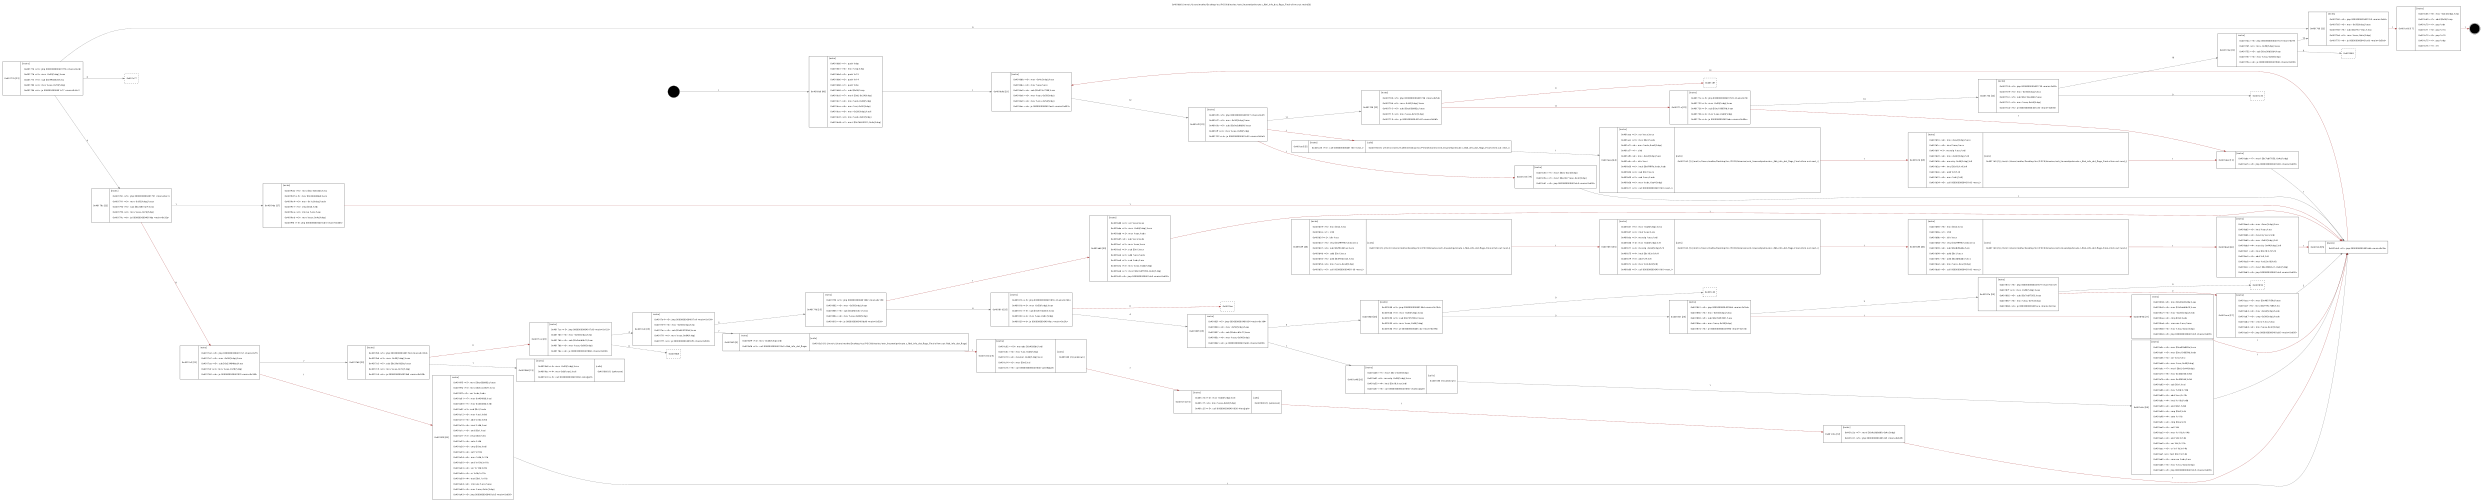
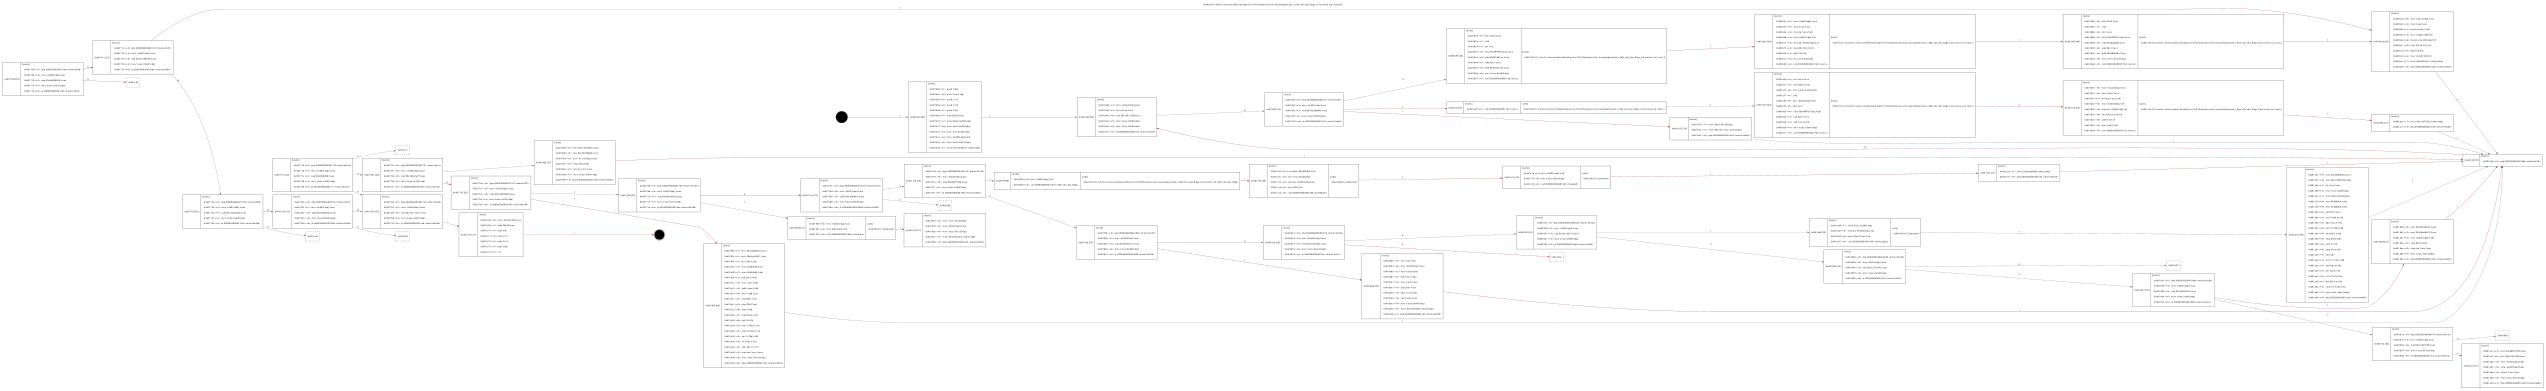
edge "0x4016f2 [22]" -> "0x401708 [22]": now "0x4016f2 [22]" -> "0x401b39 [40]"
edge "0x40171e [22]" -> "0x401abe [12]": now "0x40171e [22]" -> "0x401bad [43]"
node "0x4019c5 [21]": added
edge "0x401aca [27]" -> "0x401cb5 [5]": removed, label "2"
